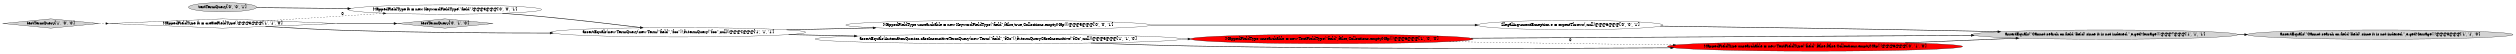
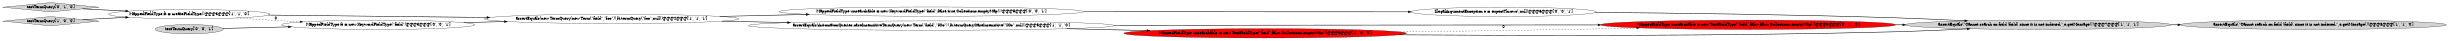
edge "testTermQuery['1', '0', '0']" -> "MappedFieldType ft = createFieldType()@@@3@@@['1', '1', '0']": style dashed -> bold
node "MappedFieldType ft = createFieldType()@@@3@@@['1', '1', '0']": shape diamond -> ellipse
edge "MappedFieldType ft = createFieldType()@@@3@@@['1', '1', '0']" -> "testTermQuery['0', '1', '0']": reversed
